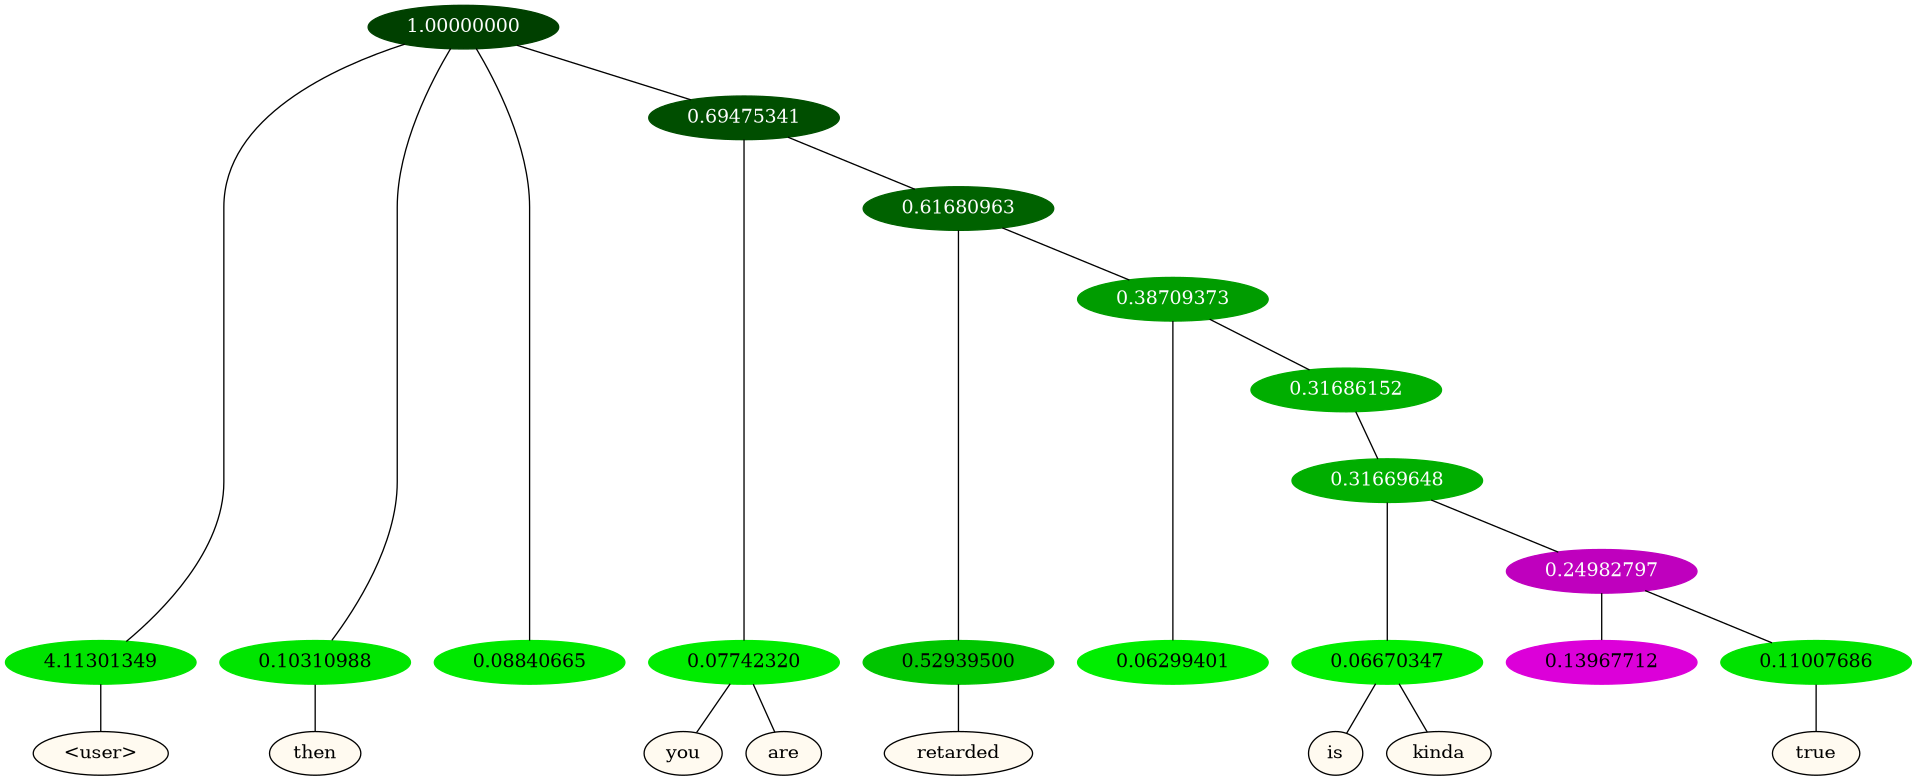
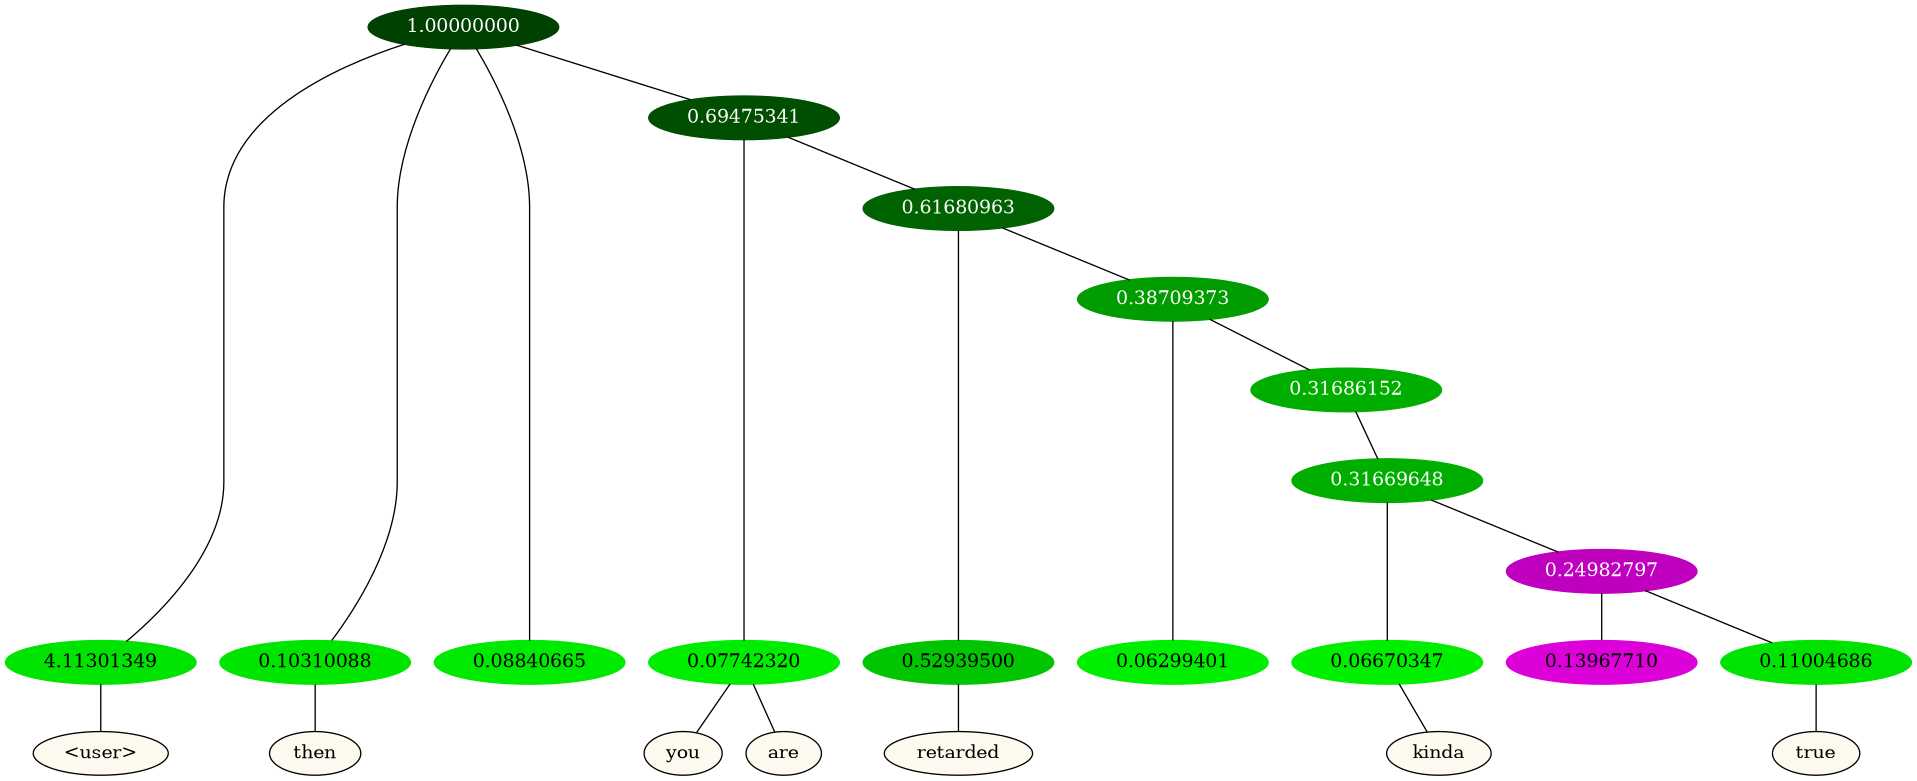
node "0.10310988": label "0.10310988" -> "0.10310088"
node "0.13967712": label "0.13967712" -> "0.13967710"
node "0.11007686": label "0.11007686" -> "0.11004686"
node "is": removed
